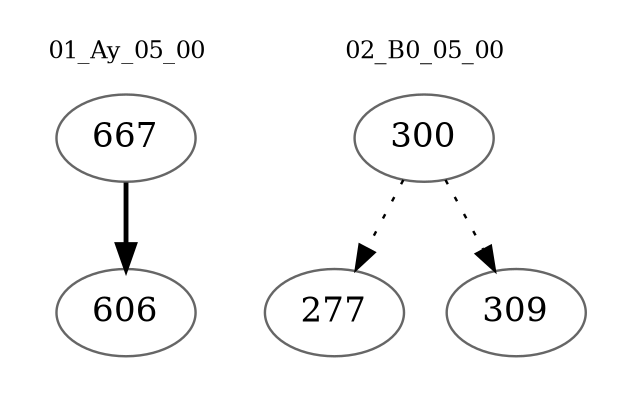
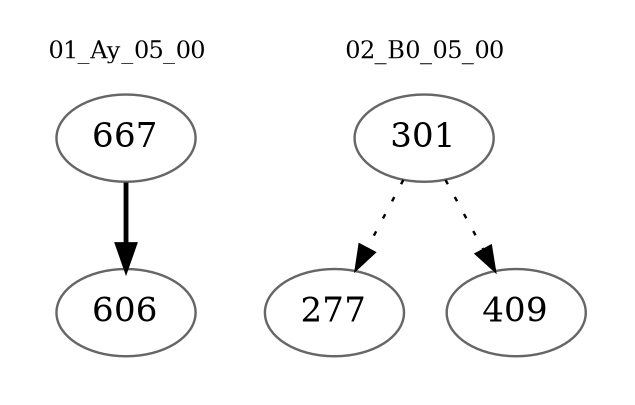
node "300": label "300" -> "301"
node "309": label "309" -> "409"
